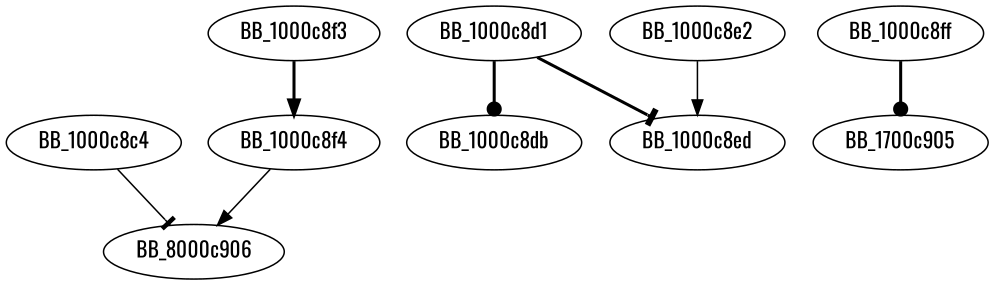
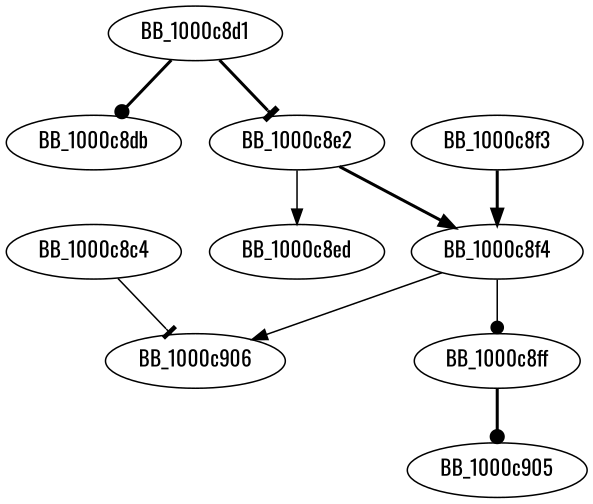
edge "BB_1000c8d1" -> "BB_1000c8ed": now "BB_1000c8d1" -> "BB_1000c8e2"
node "BB_1700c905": label "BB_1700c905" -> "BB_1000c905"
edge "BB_1000c8e2" -> "BB_1000c8f4": added
node "BB_8000c906": label "BB_8000c906" -> "BB_1000c906"
edge "BB_1000c8f4" -> "BB_1000c8ff": added
